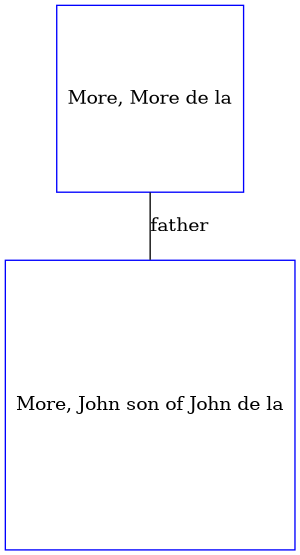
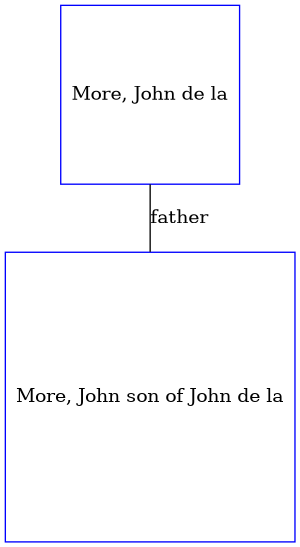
node "More, More de la": label "More, More de la" -> "More, John de la"
